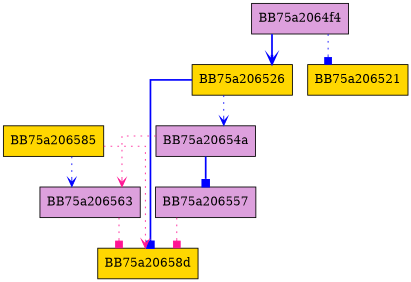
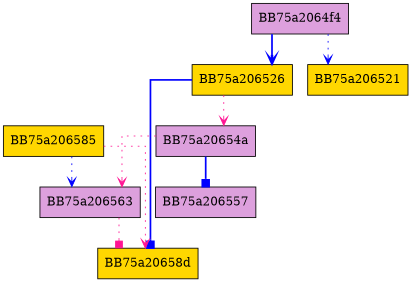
edge "BB75a2064f4" -> "BB75a206521": arrowhead box -> vee
edge "BB75a206526" -> "BB75a20654a": color blue -> deeppink
edge "BB75a206557" -> "BB75a20658d": removed
